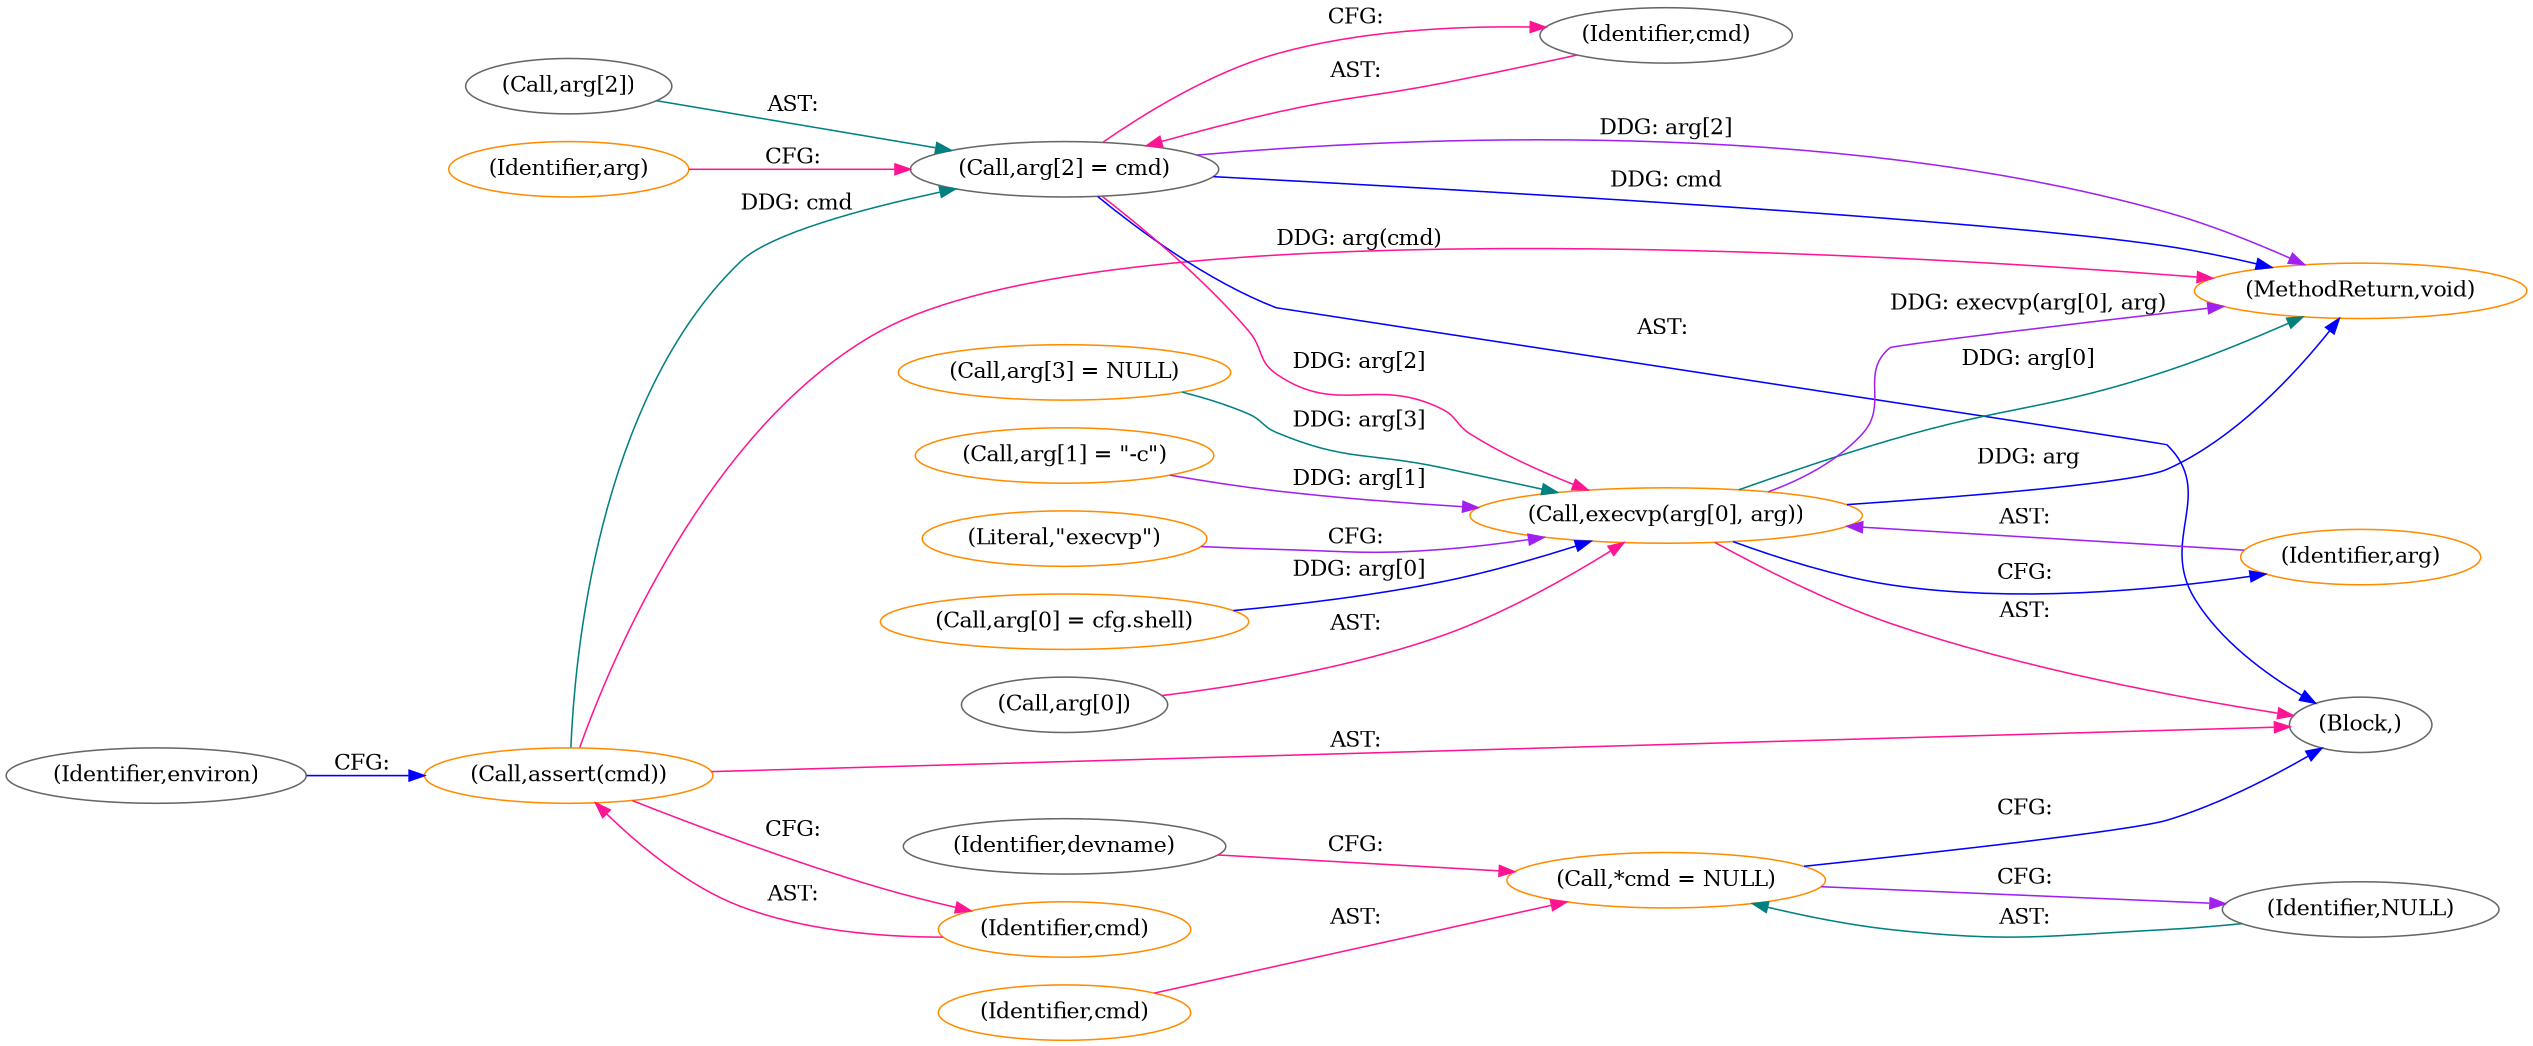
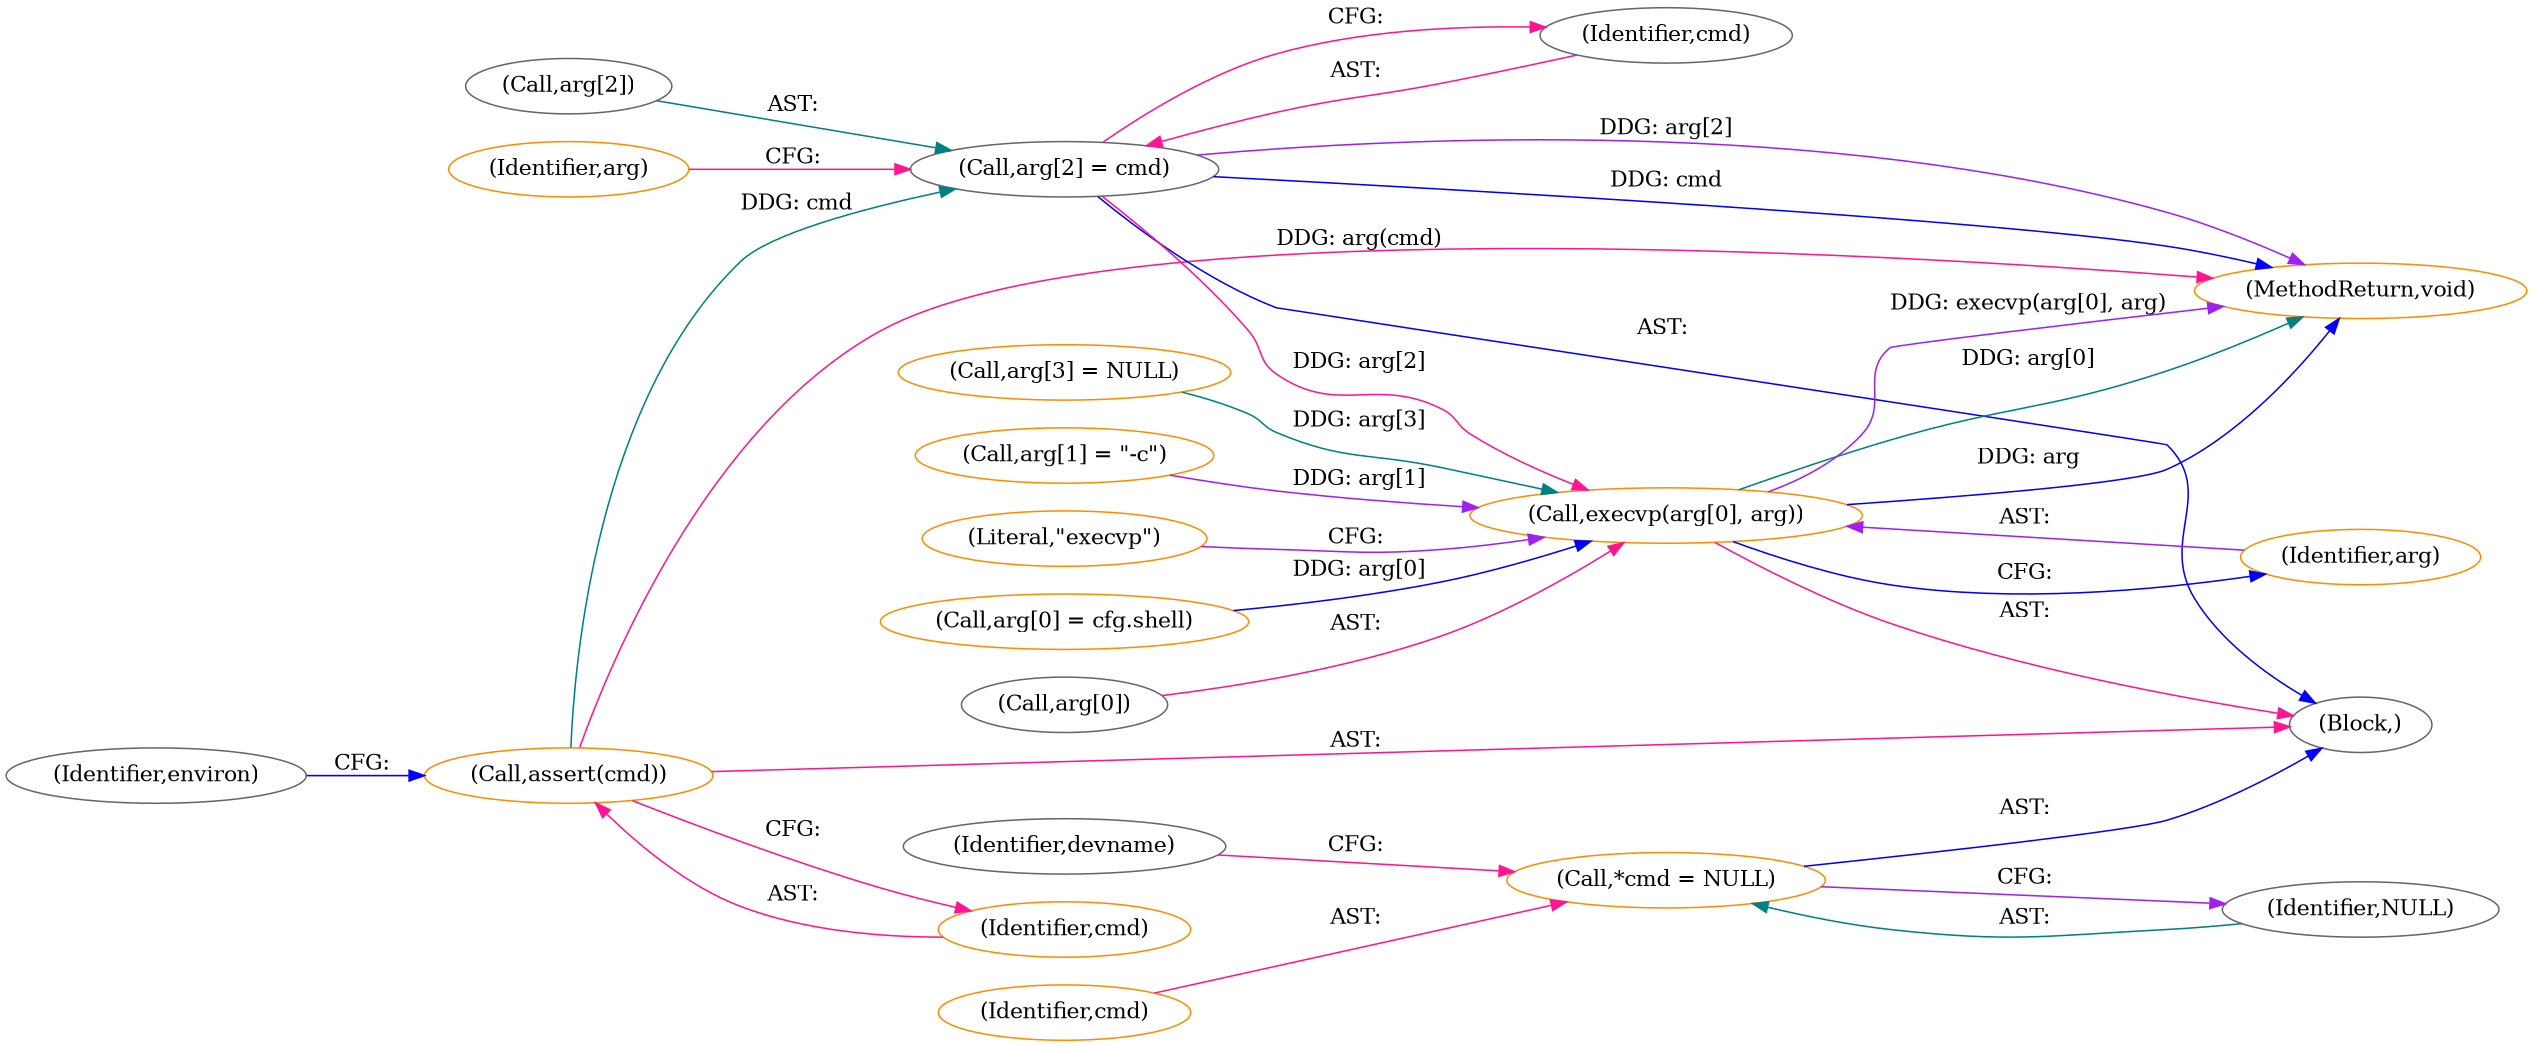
edge "(Call,*cmd = NULL)" -> "(Block,)": label "CFG: " -> "AST: "
